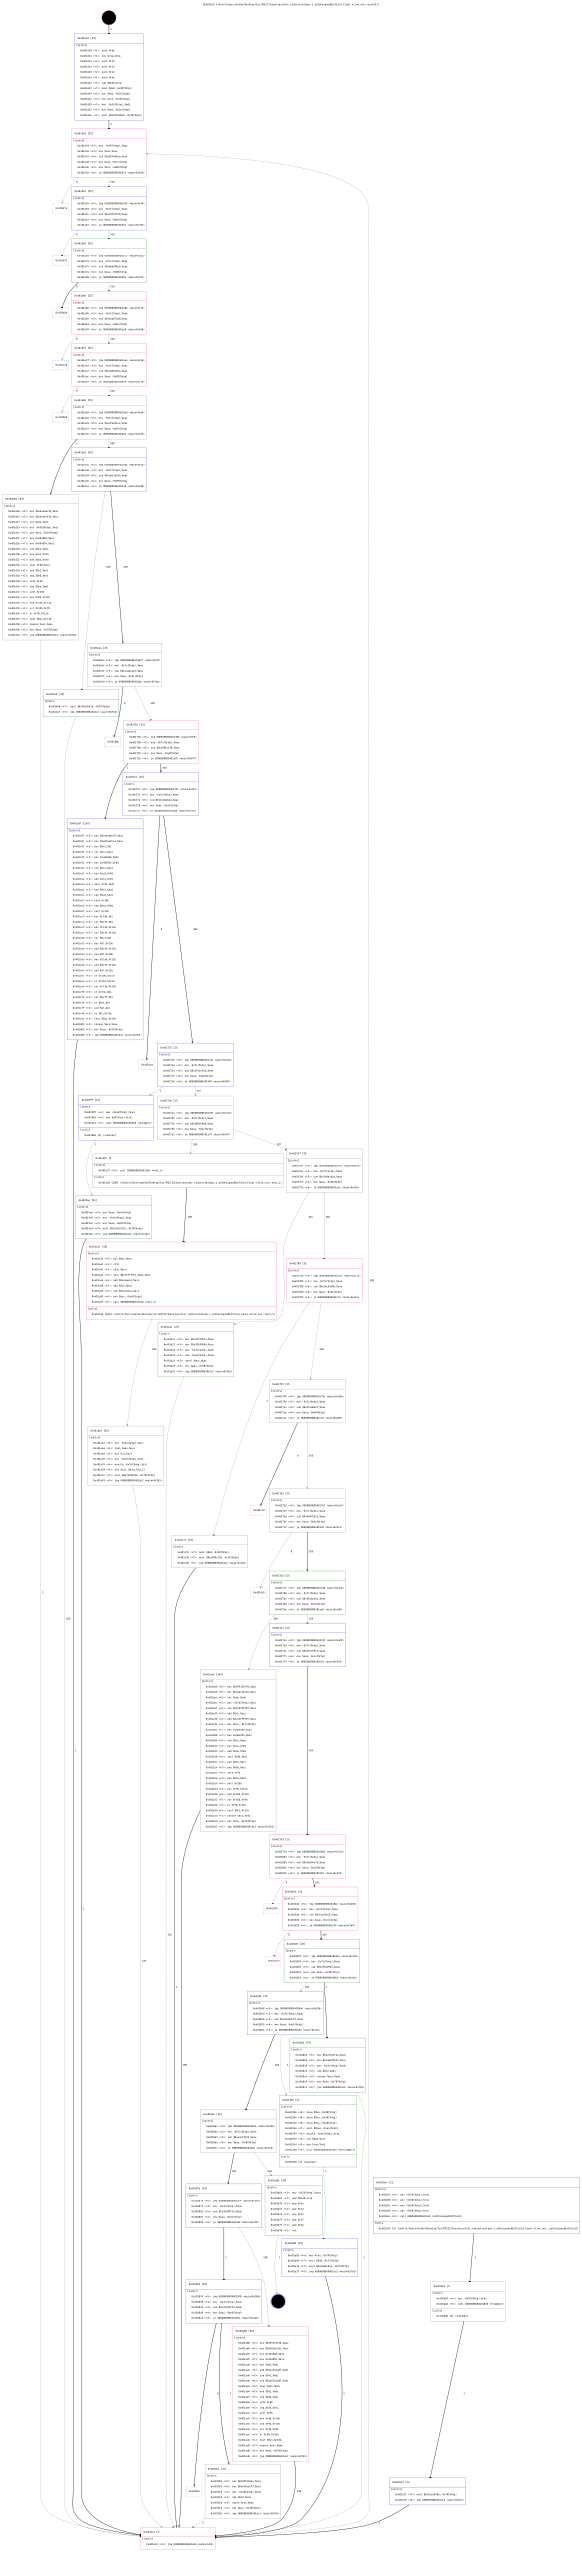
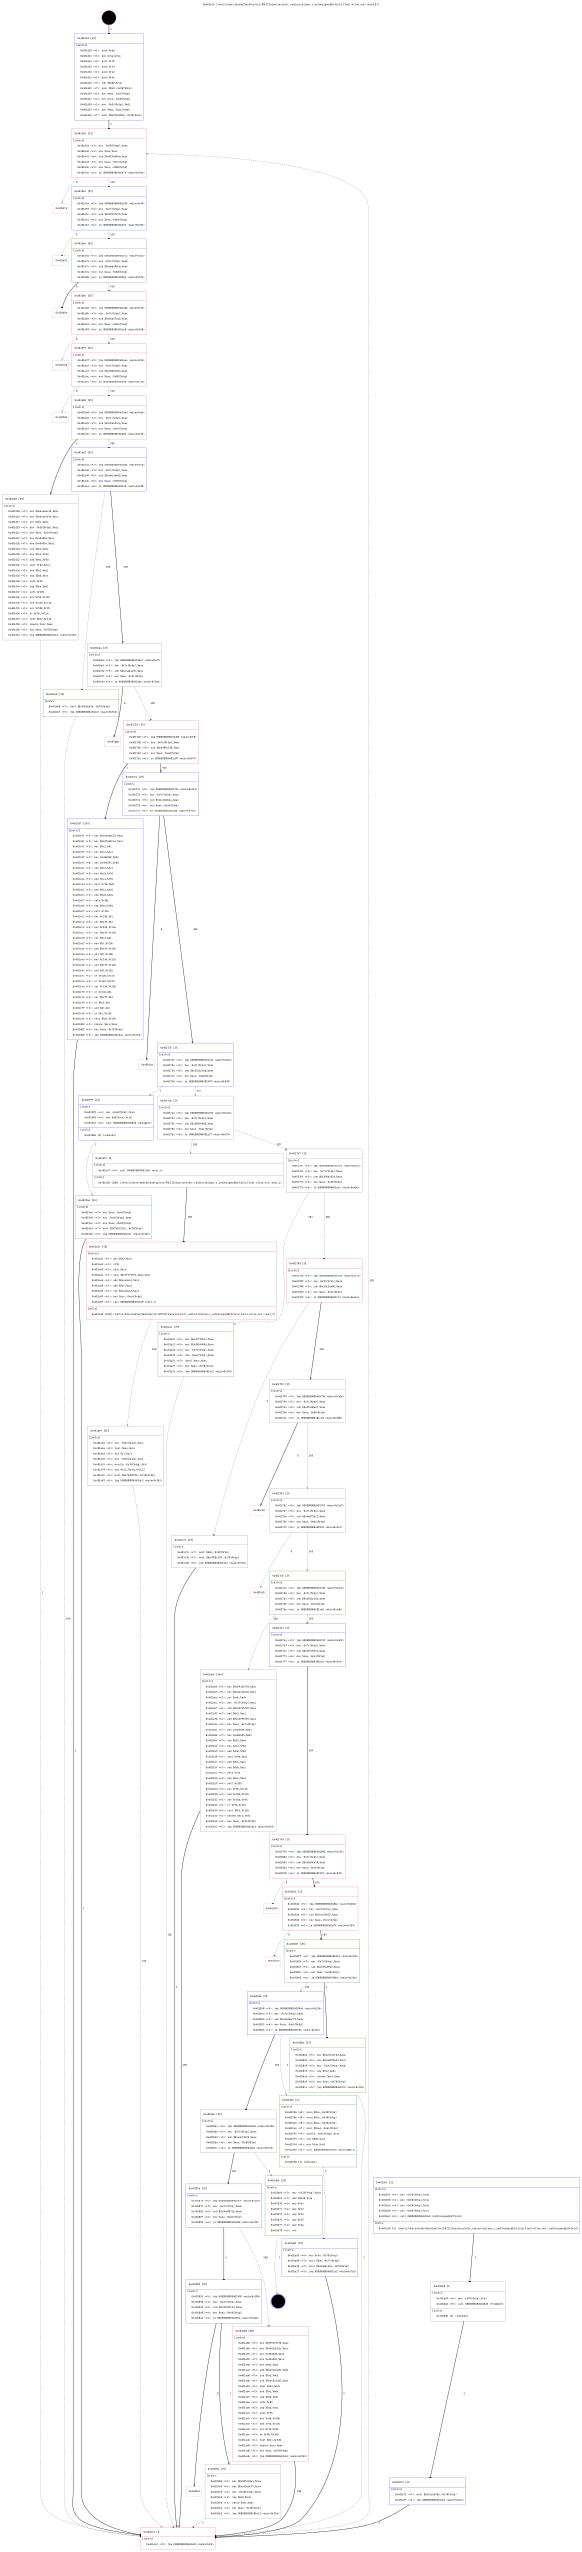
edge "0x401780 [25]" -> "0x401799 [25]": style dashed -> bold
edge "0x4017b2 [25]" -> "0x4017cb [25]": style bold -> dashed
edge "0x401861 [25]" -> "0x401d66 [19]": label " 101" -> " 1"
